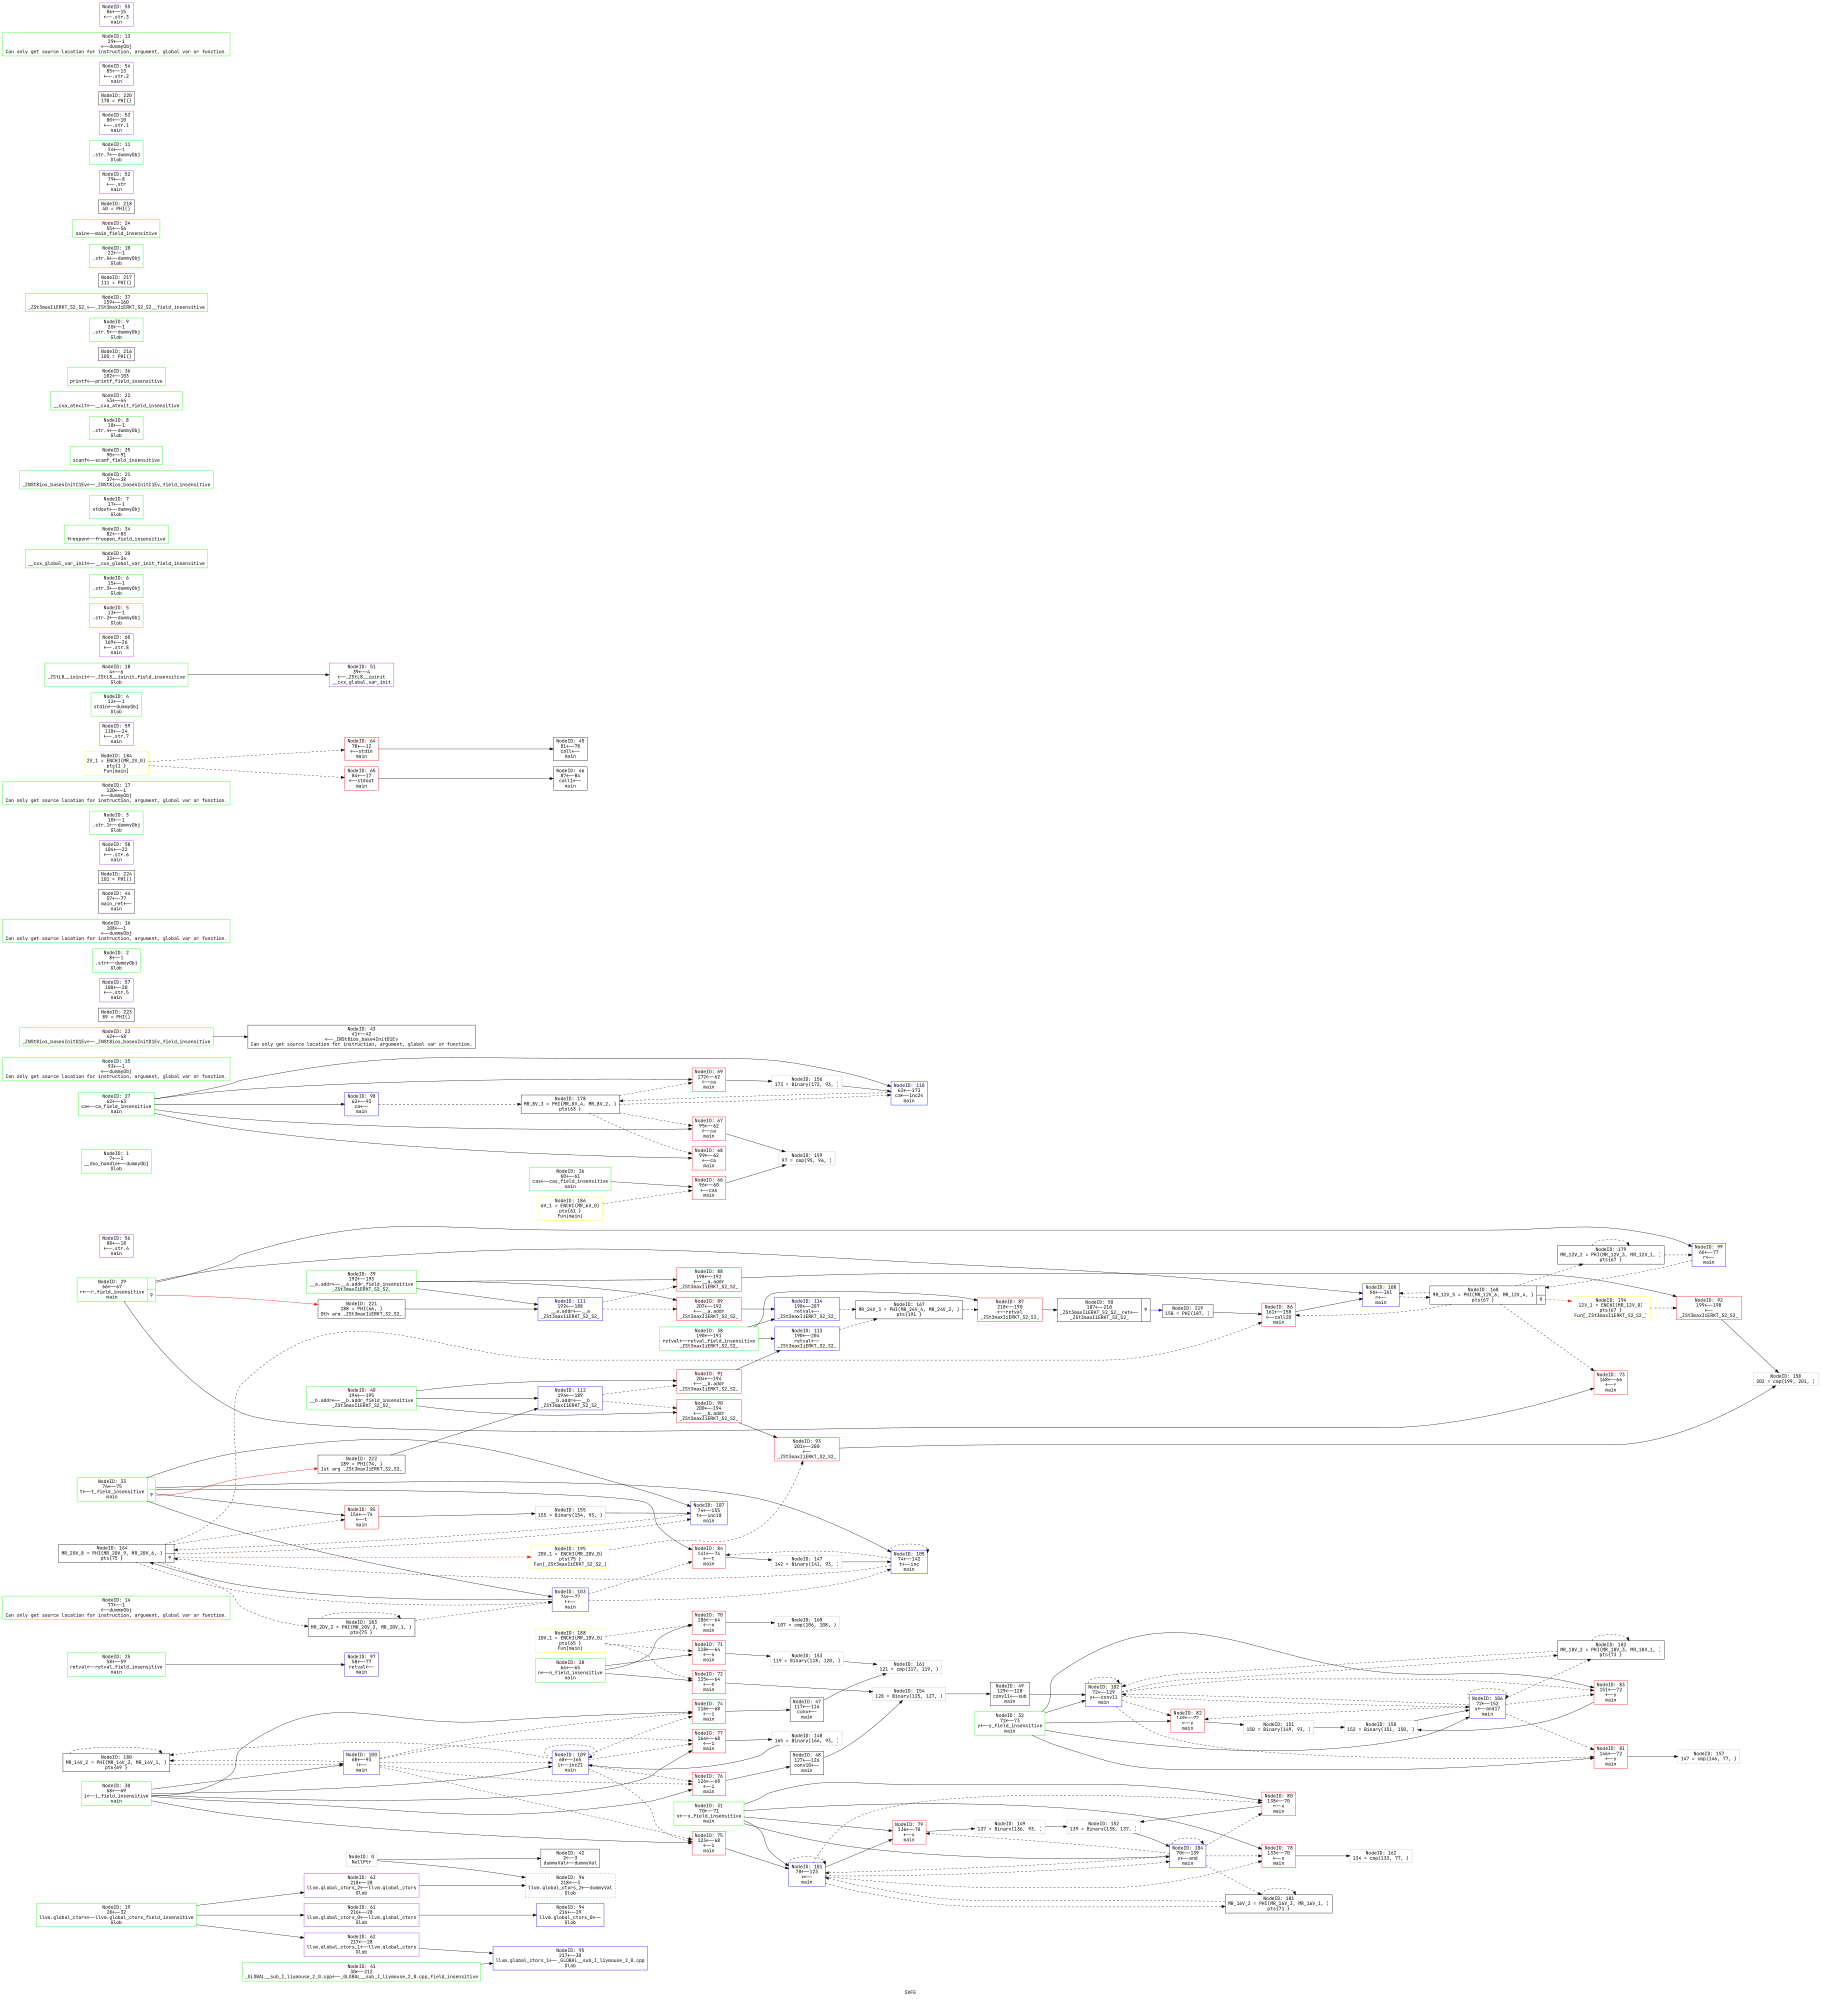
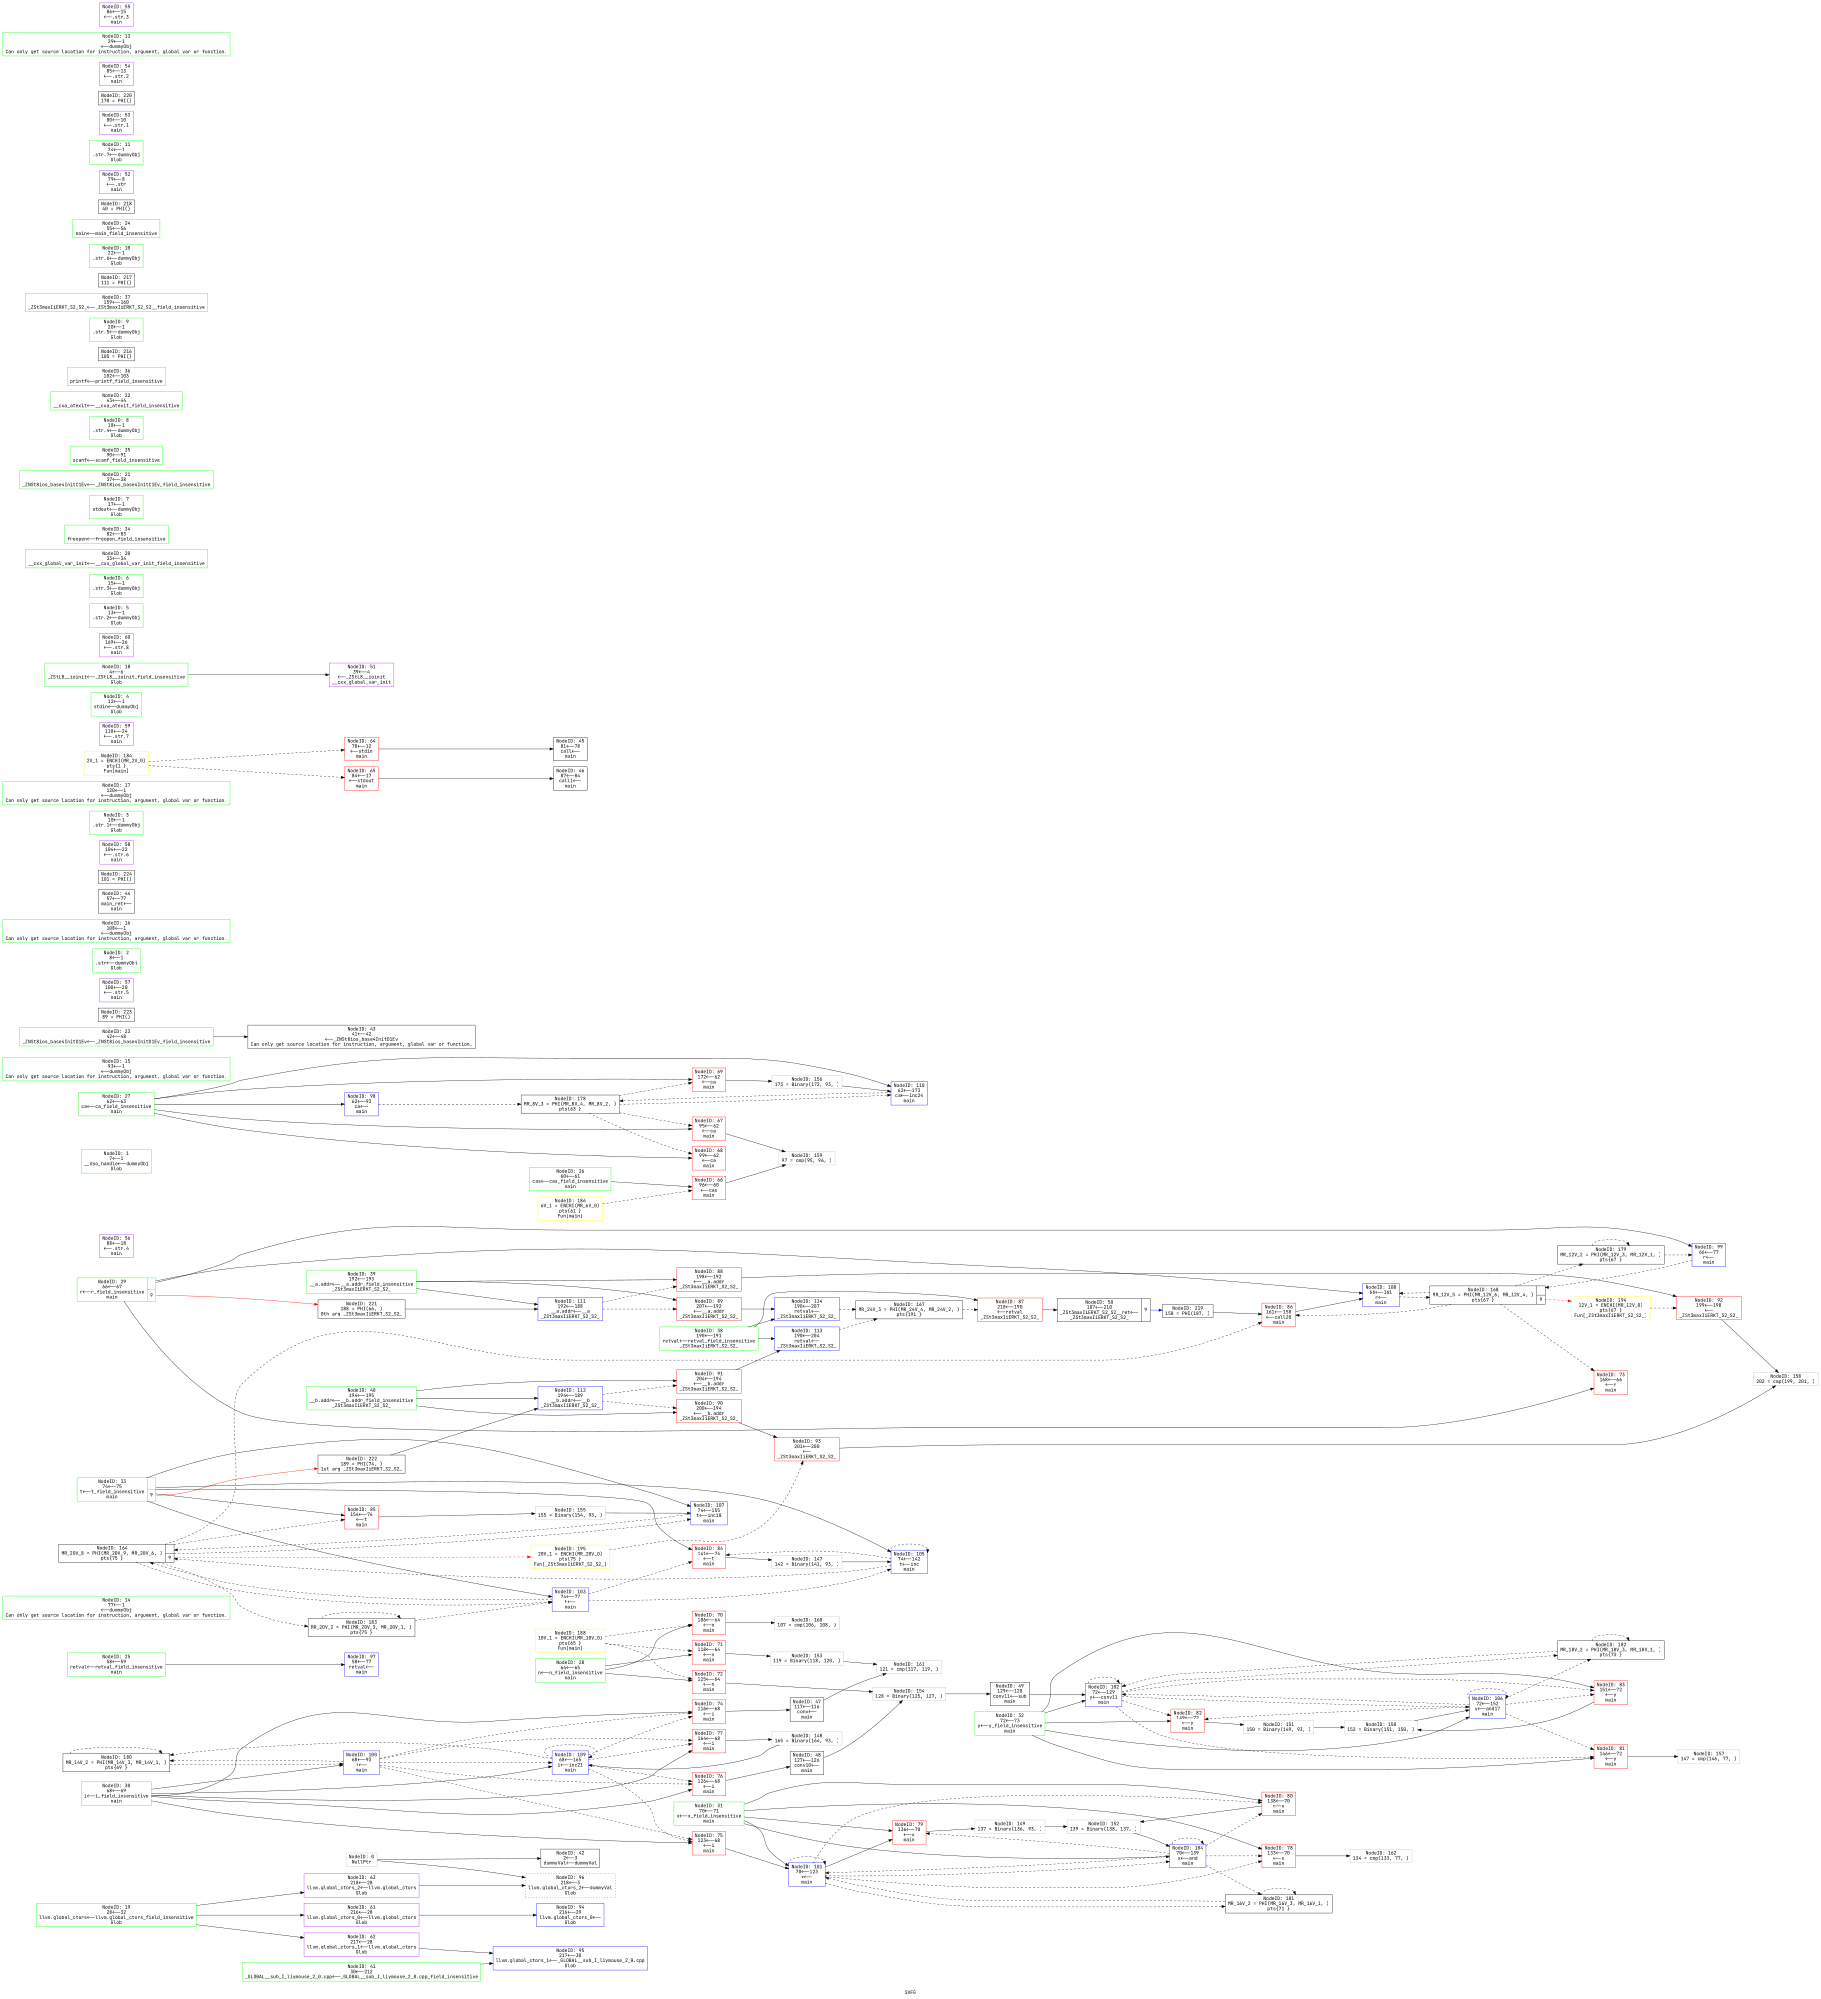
edge "NodeID: 103" -> "NodeID: 164": style solid -> dashed
